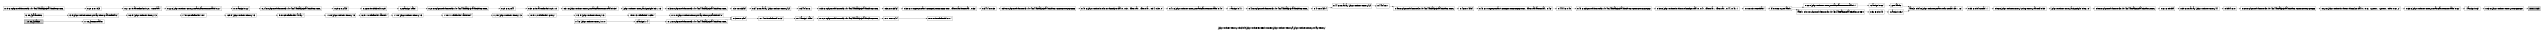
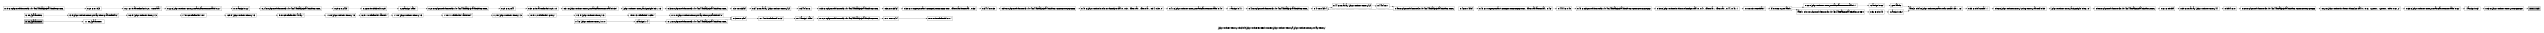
edge "$r45 = $php_module_m08d311b745c44fe5af63c3da4e5c9b86.$TRC" -> "$r46 = $r45[8]": now "$r45 = $php_module_m08d311b745c44fe5af63c3da4e5c9b86.$TRC" -> "$r47 = $r43[7]"
node "r0 := @static0": label "r0 := @static0" -> "r0 := @parameter0"
node "r1 := @toImmutable1": label "r1 := @toImmutable1" -> "r1 := @parameter1"
